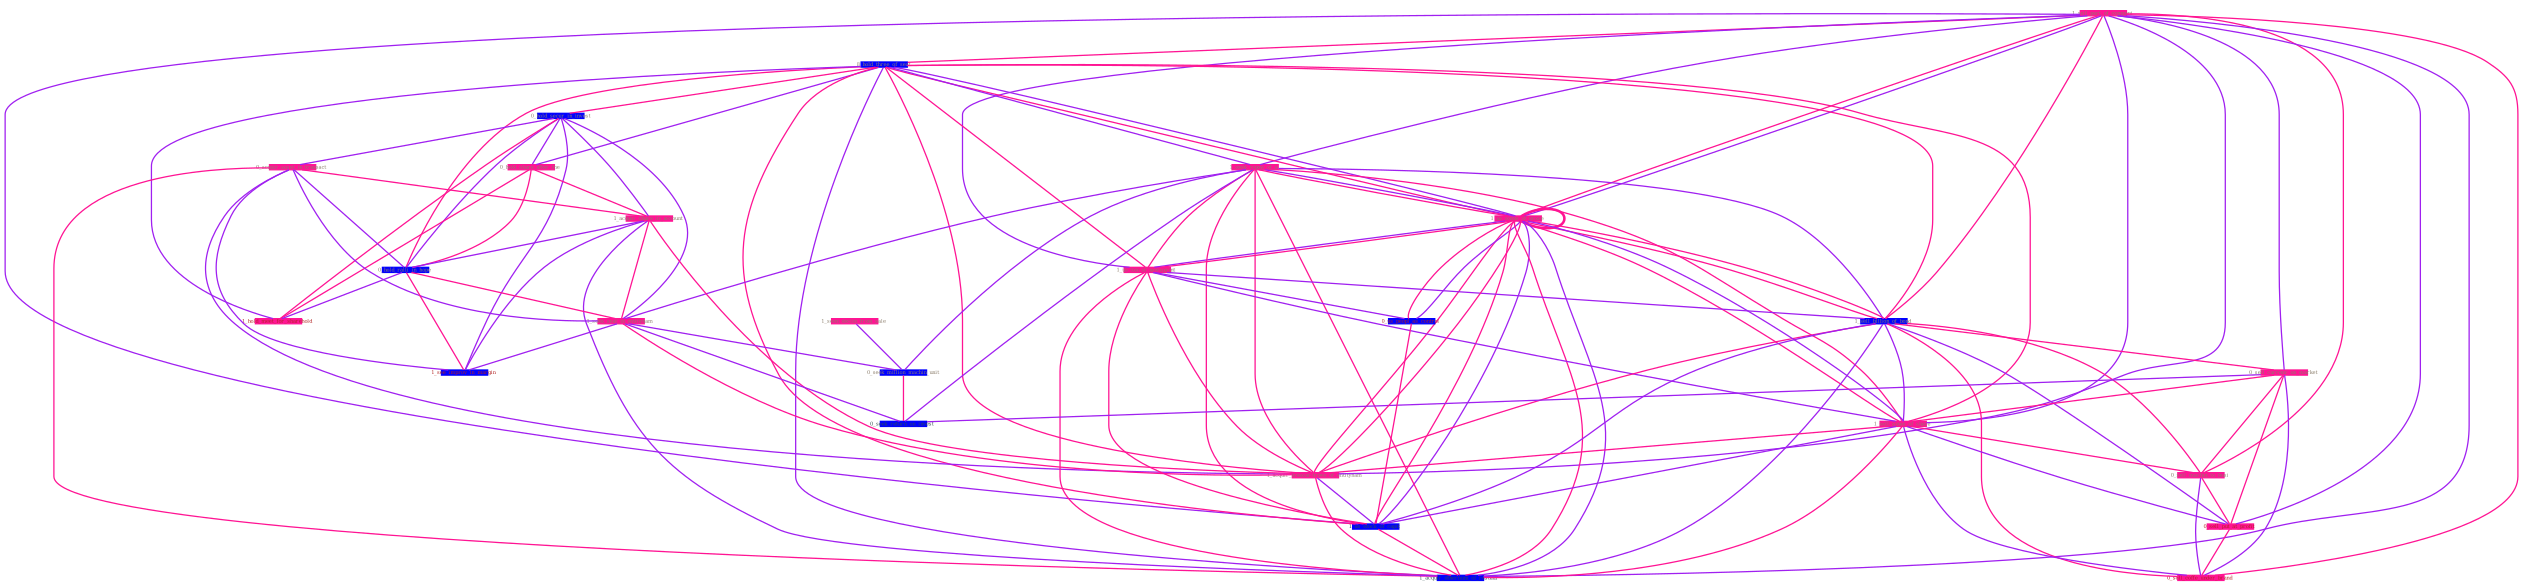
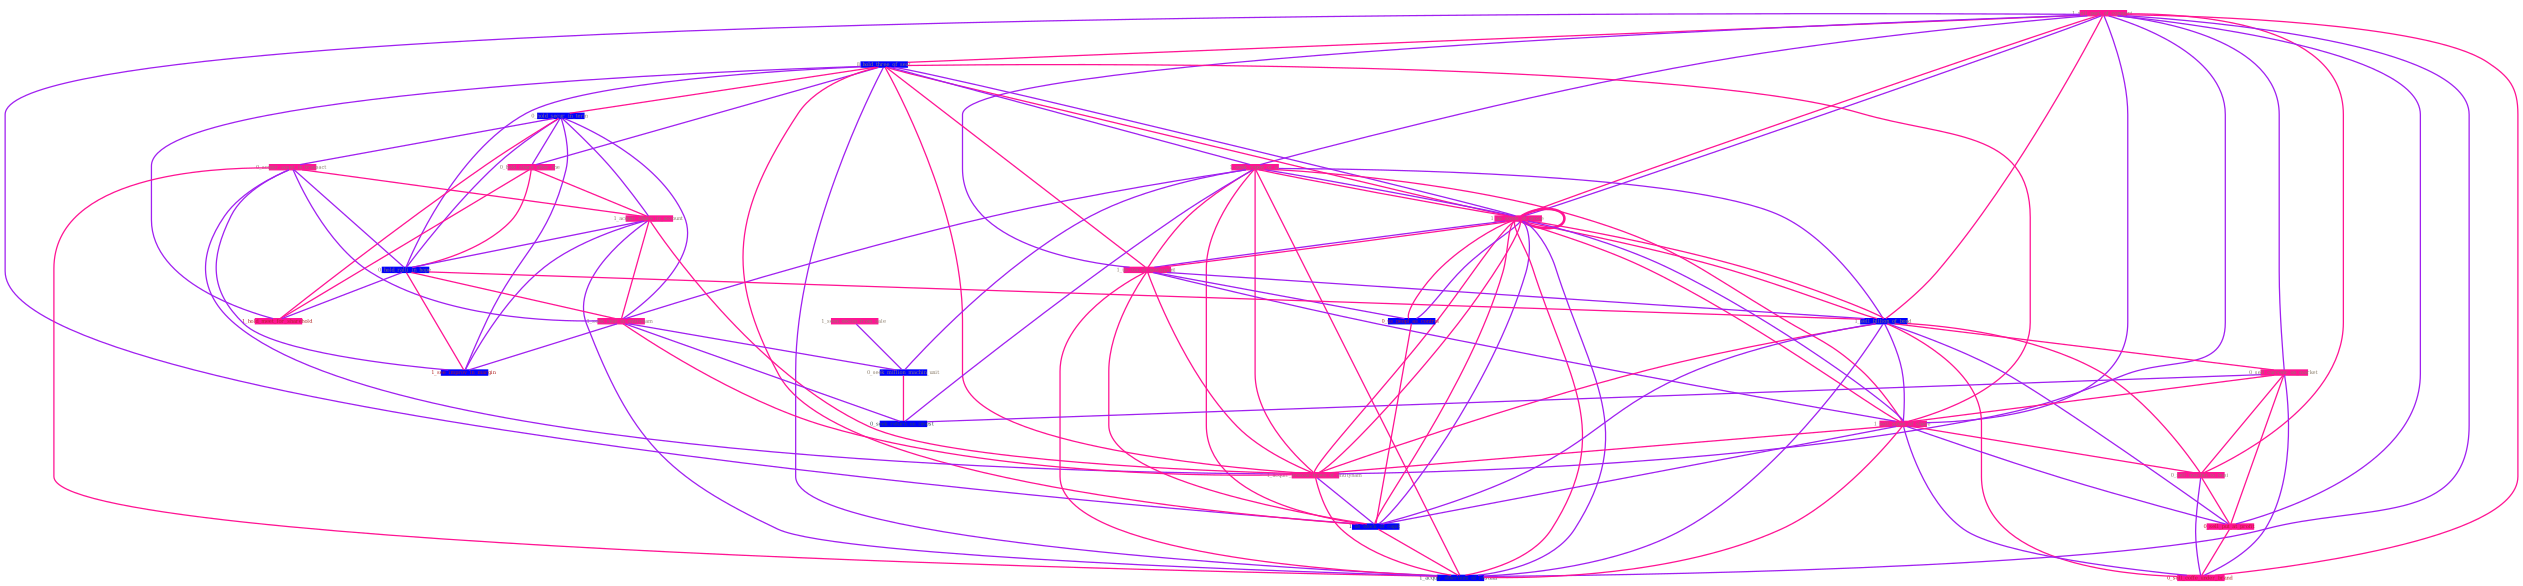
edge "8_hold_three_of_seat" -- "1_sell_billion_of_bond": now "0_hold_ralli_in_hope" -- "1_sell_billion_of_bond"
edge "8_hold_three_of_seat" -- "0_hold_ralli_in_hope": color deeppink -> purple
node "0_hold_secur_in_invest": label "0_hold_secur_in_invest" -> "0_hold_secur_in_term"
